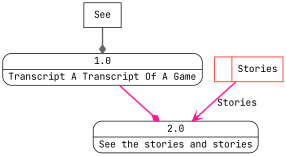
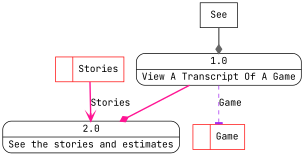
node "1.0": text "Transcript A Transcript Of A Game" -> "View A Transcript Of A Game"
node "Game": added
node "2.0": text "See the stories and stories" -> "See the stories and estimates"
